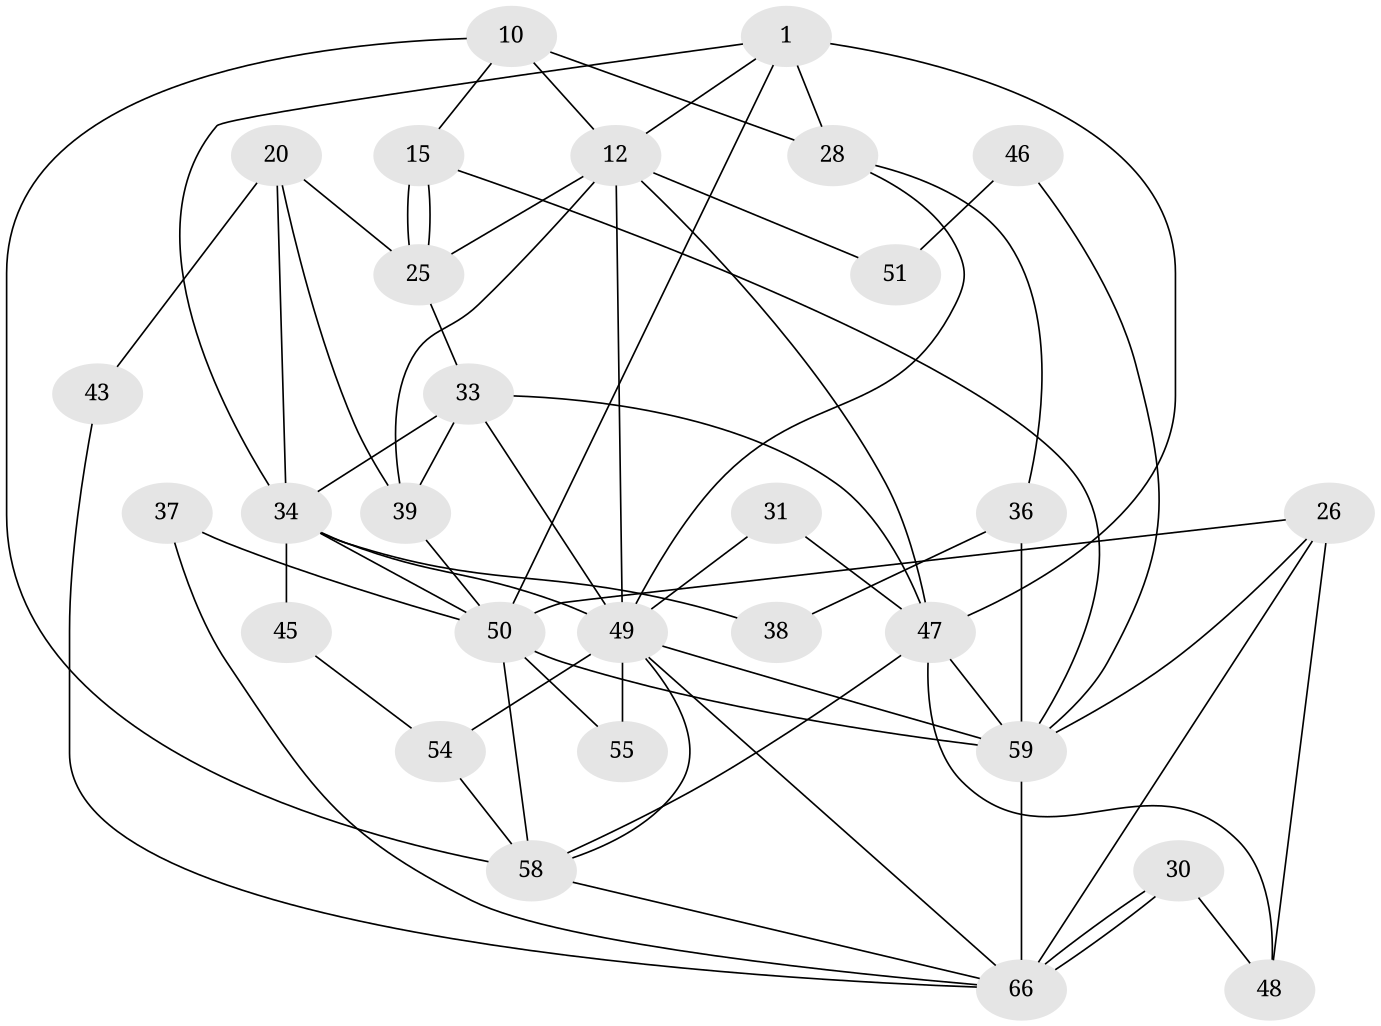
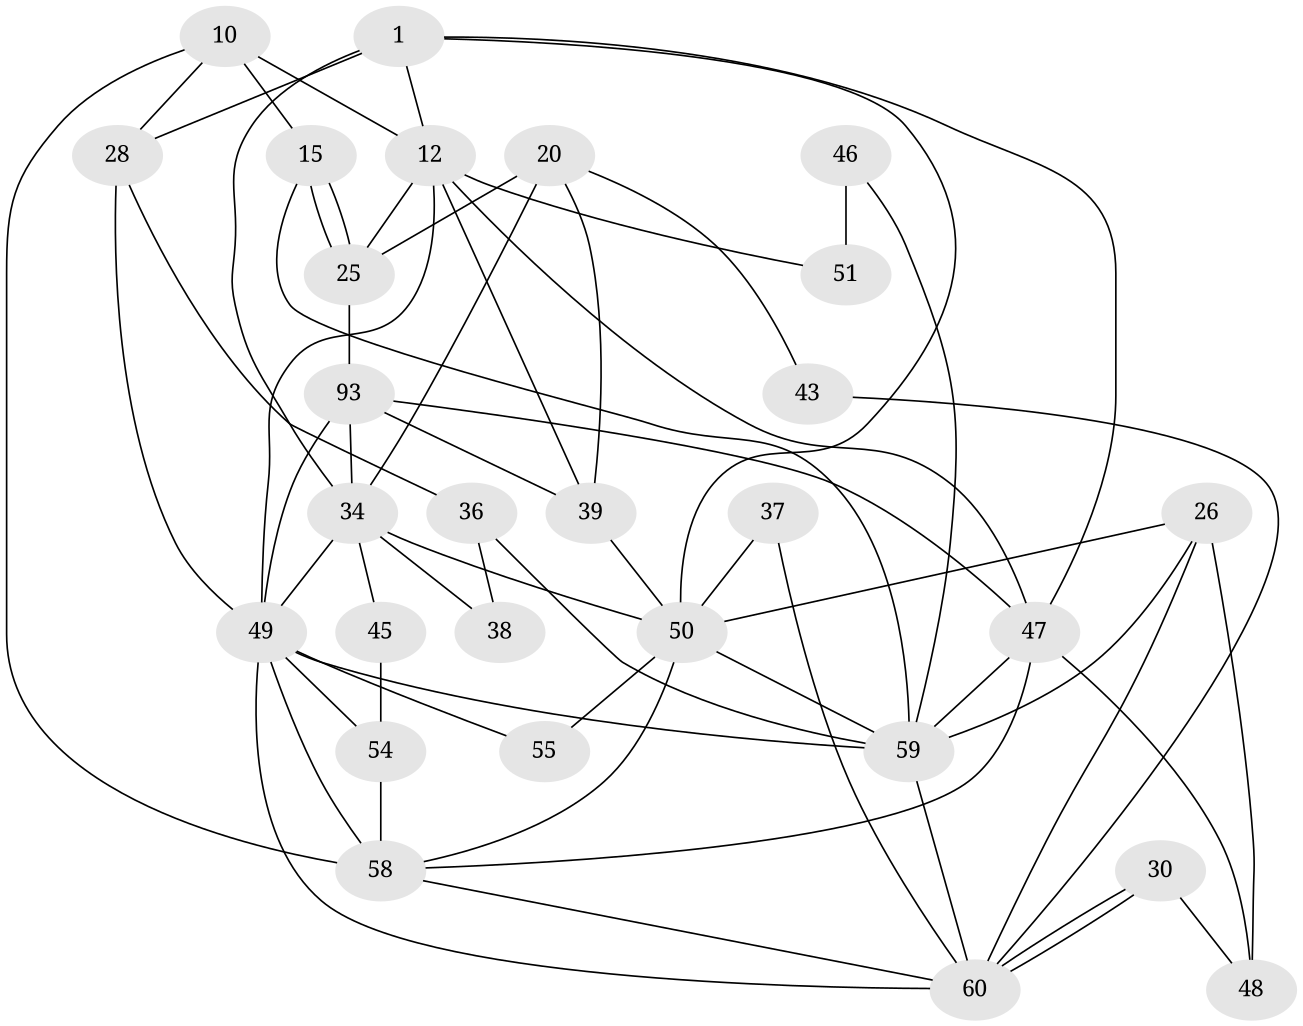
node "33": label "33" -> "93"
node "31": removed
node "66": label "66" -> "60"
